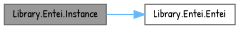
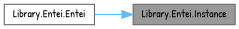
edge "Library.Entei.Instance" -> "Library.Entei.Entei": reversed
